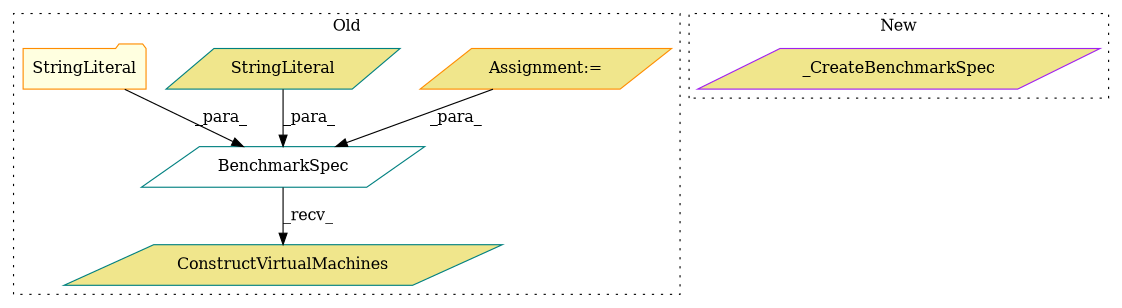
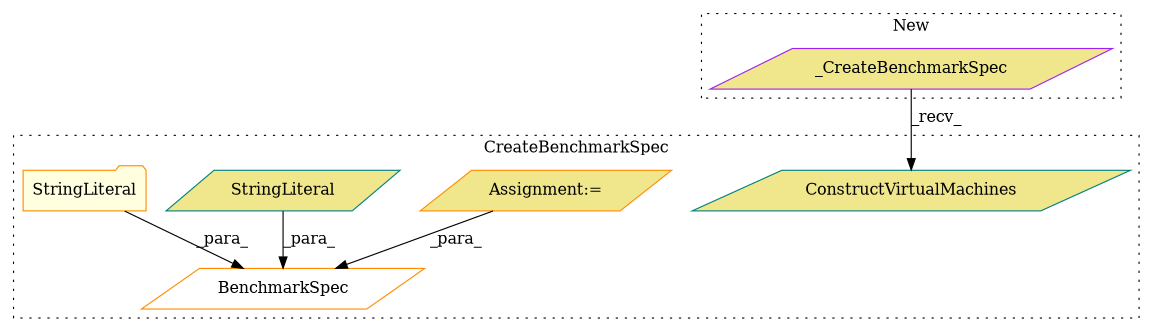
cluster "Old": label "Old" -> "CreateBenchmarkSpec"
node "BenchmarkSpec": color teal -> darkorange
edge "BenchmarkSpec" -> "ConstructVirtualMachines": now "_CreateBenchmarkSpec" -> "ConstructVirtualMachines"
